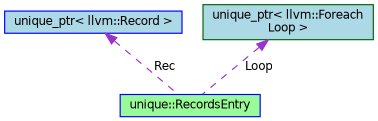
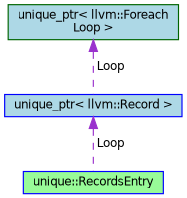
edge "unique::RecordsEntry" -> "unique_ptr< llvm::Record >": label " Rec" -> " Loop"
edge "unique::RecordsEntry" -> "unique_ptr< llvm::Foreach Loop >": now "unique_ptr< llvm::Record >" -> "unique_ptr< llvm::Foreach Loop >"
